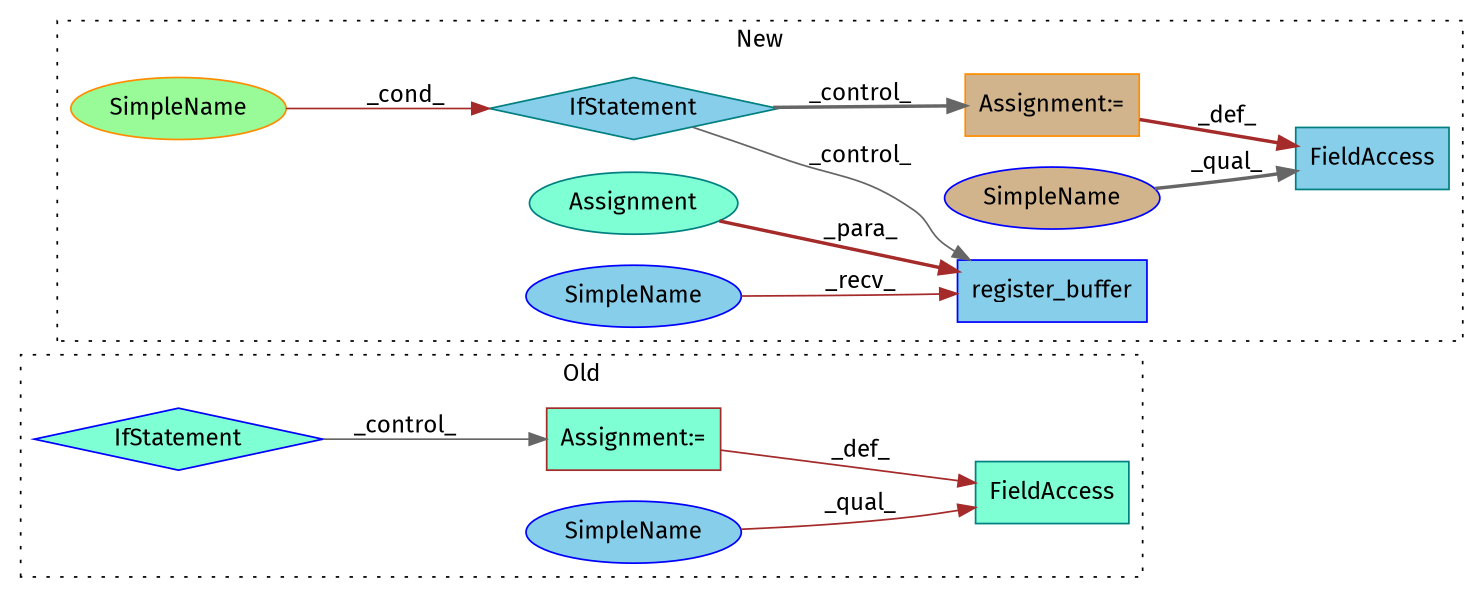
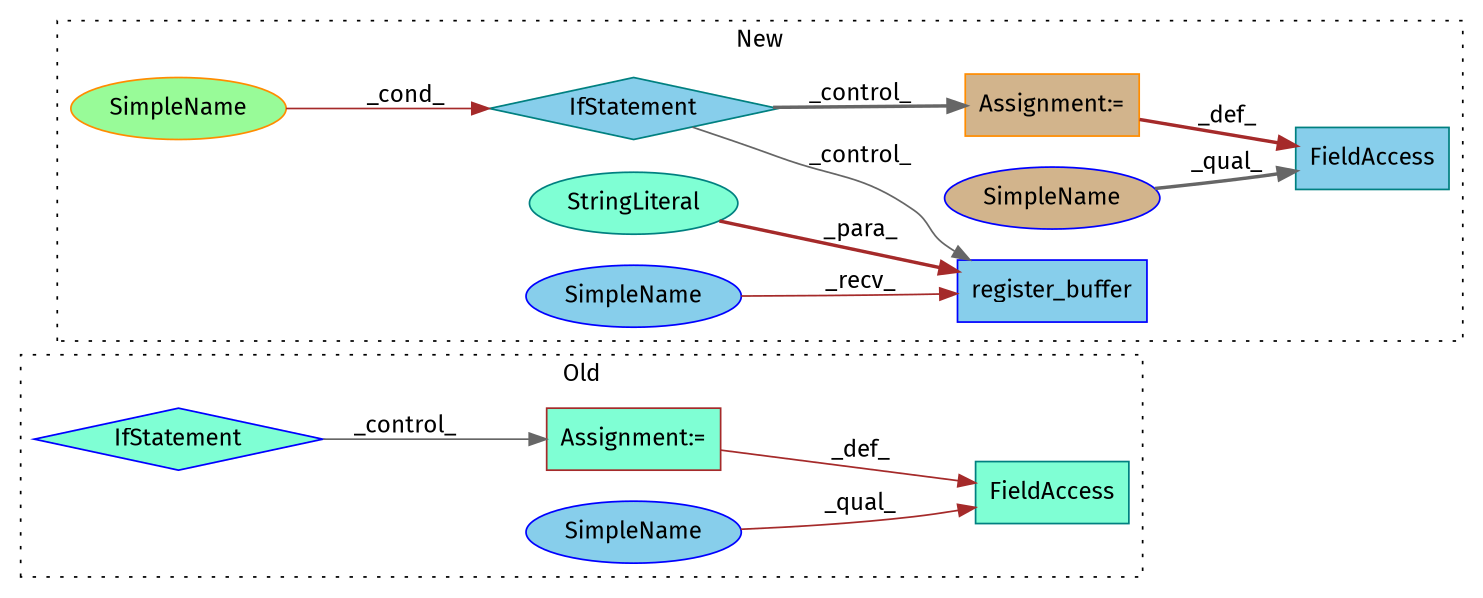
node "Assignment": label "Assignment" -> "StringLiteral"
